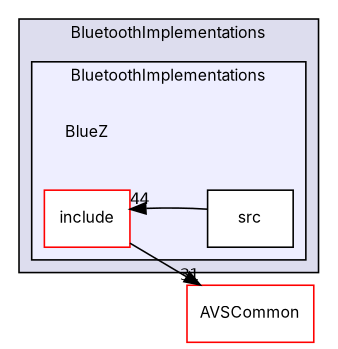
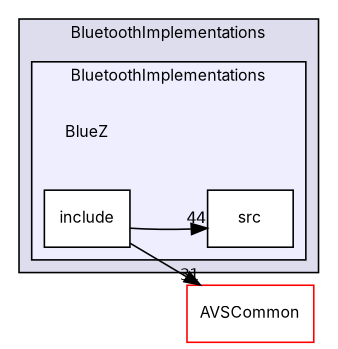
edge "src" -> "include": reversed
node "include": color red -> black
